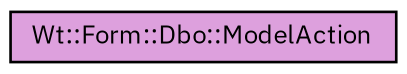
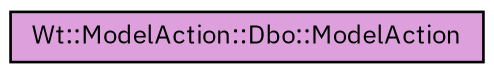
node "Wt::Form::Dbo::ModelAction": label "Wt::Form::Dbo::ModelAction" -> "Wt::ModelAction::Dbo::ModelAction"
